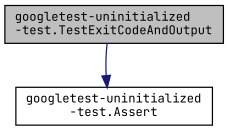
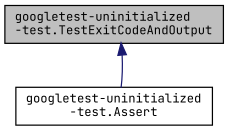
edge "googletest-uninitialized -test.TestExitCodeAndOutput" -> "googletest-uninitialized -test.Assert": reversed
